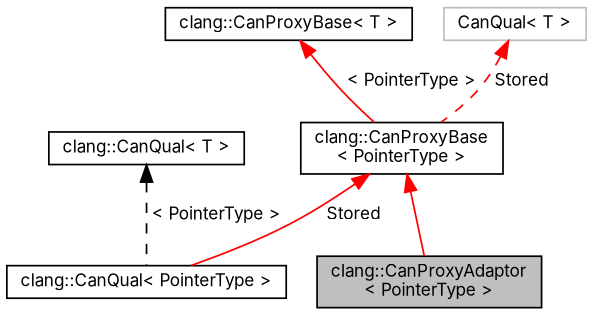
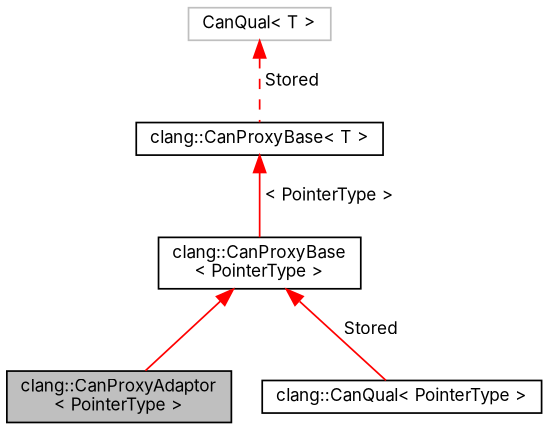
edge "clang::CanProxyBase < PointerType >" -> "CanQual< T >": now "clang::CanProxyBase< T >" -> "CanQual< T >"
node "clang::CanQual< T >": removed
